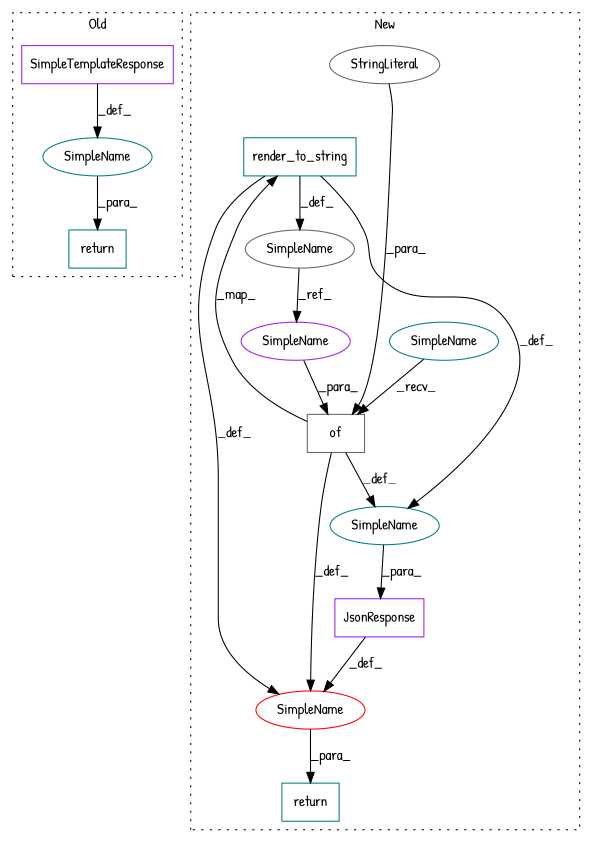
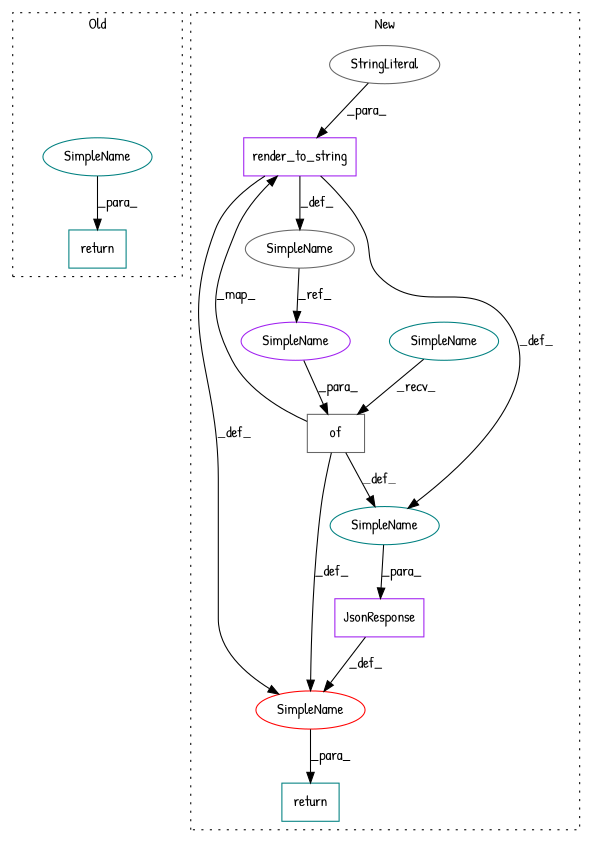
node "SimpleTemplateResponse": removed
node "render_to_string": color teal -> purple
edge "StringLiteral" -> "of": now "StringLiteral" -> "render_to_string"
